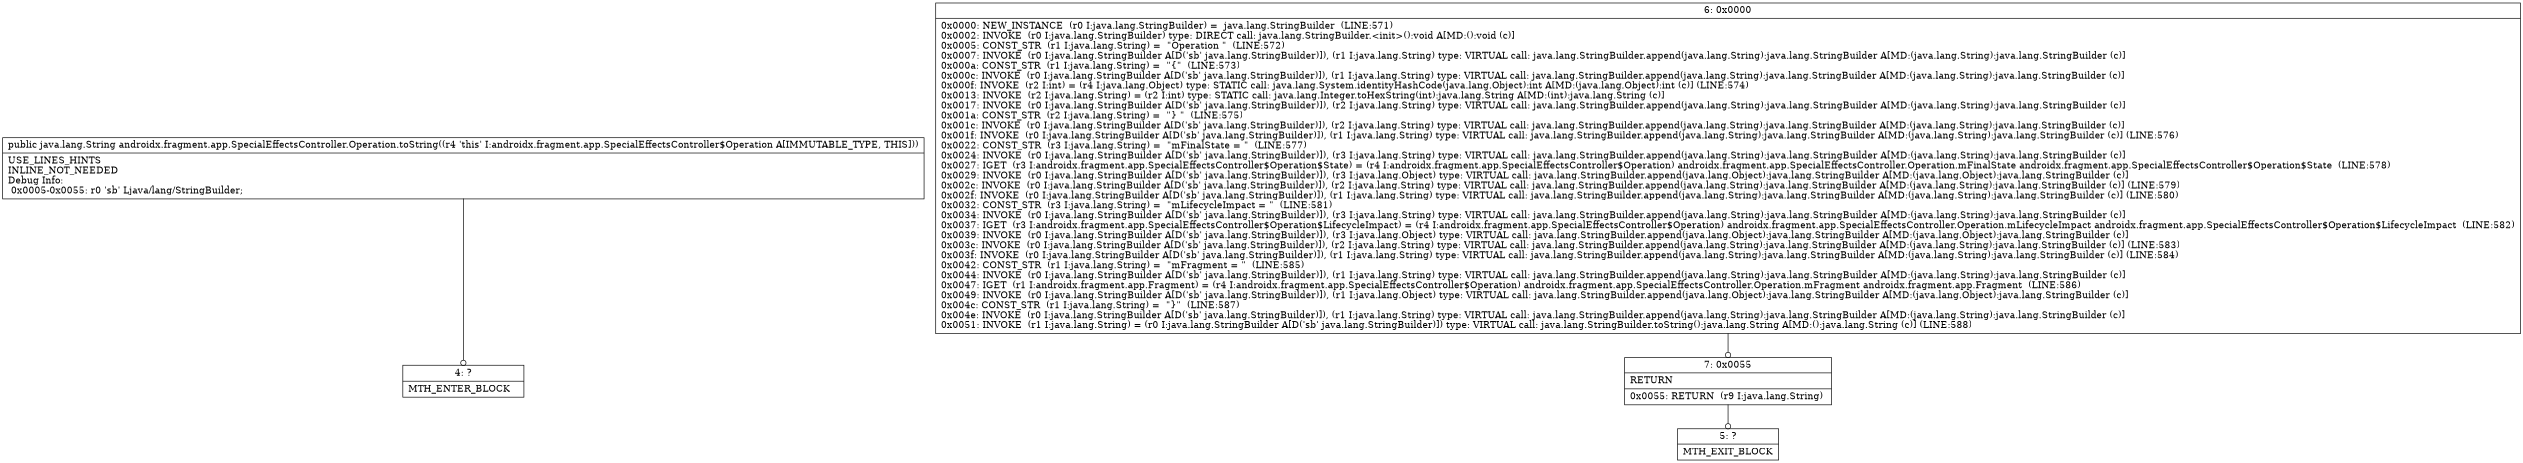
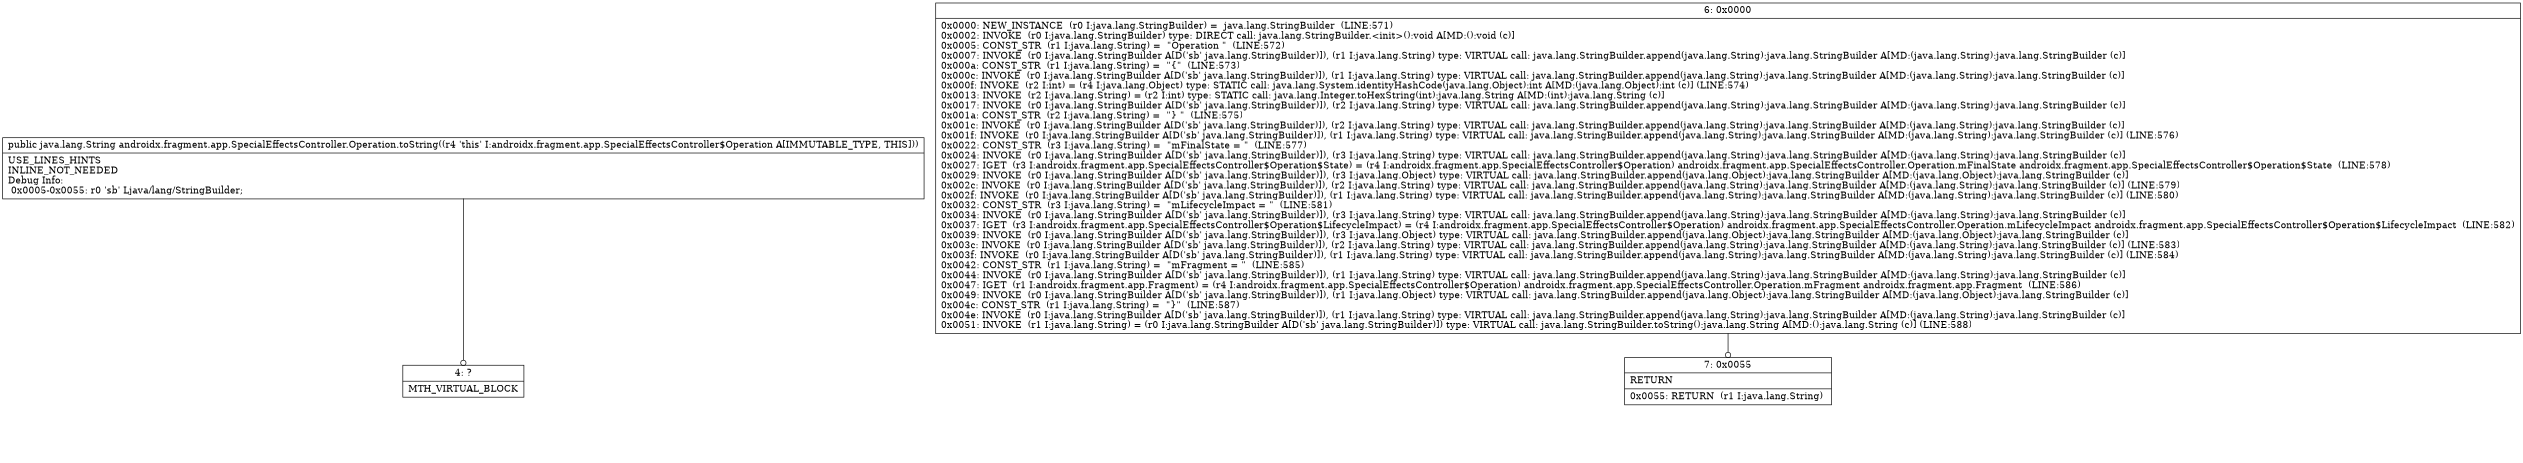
node "4: ?": text "MTH_ENTER_BLOCK" -> "MTH_VIRTUAL_BLOCK"
node "7: 0x0055": text "0x0055: RETURN  (r9 I:java.lang.String)" -> "0x0055: RETURN  (r1 I:java.lang.String)"
node "5: ?": removed
